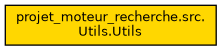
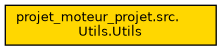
node "projet_moteur_recherche.src. Utils.Utils": label "projet_moteur_recherche.src. Utils.Utils" -> "projet_moteur_projet.src. Utils.Utils"
